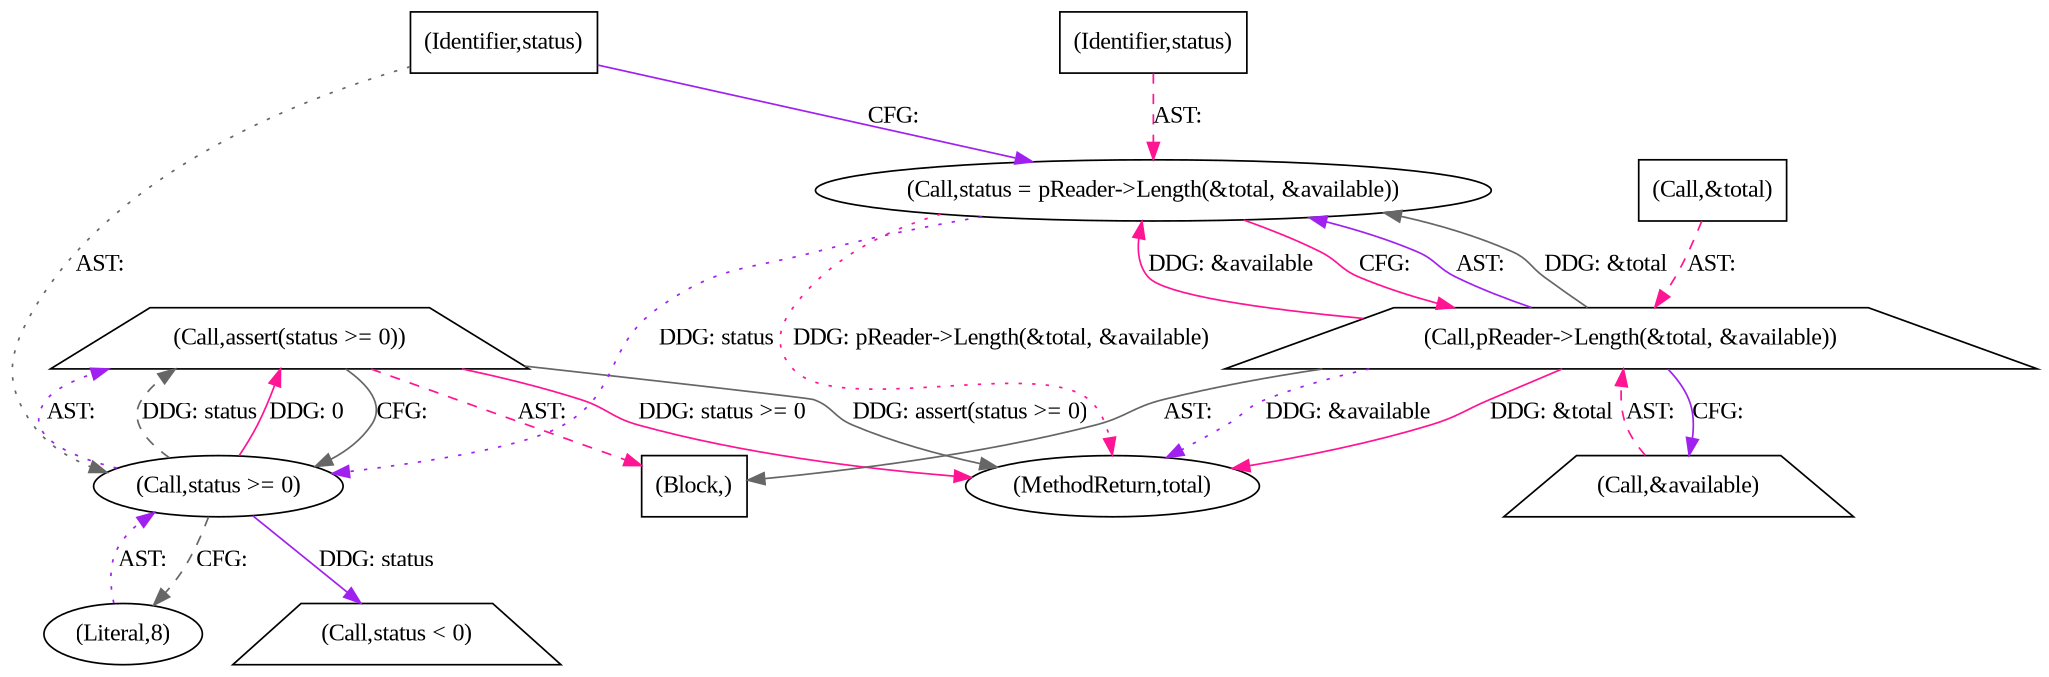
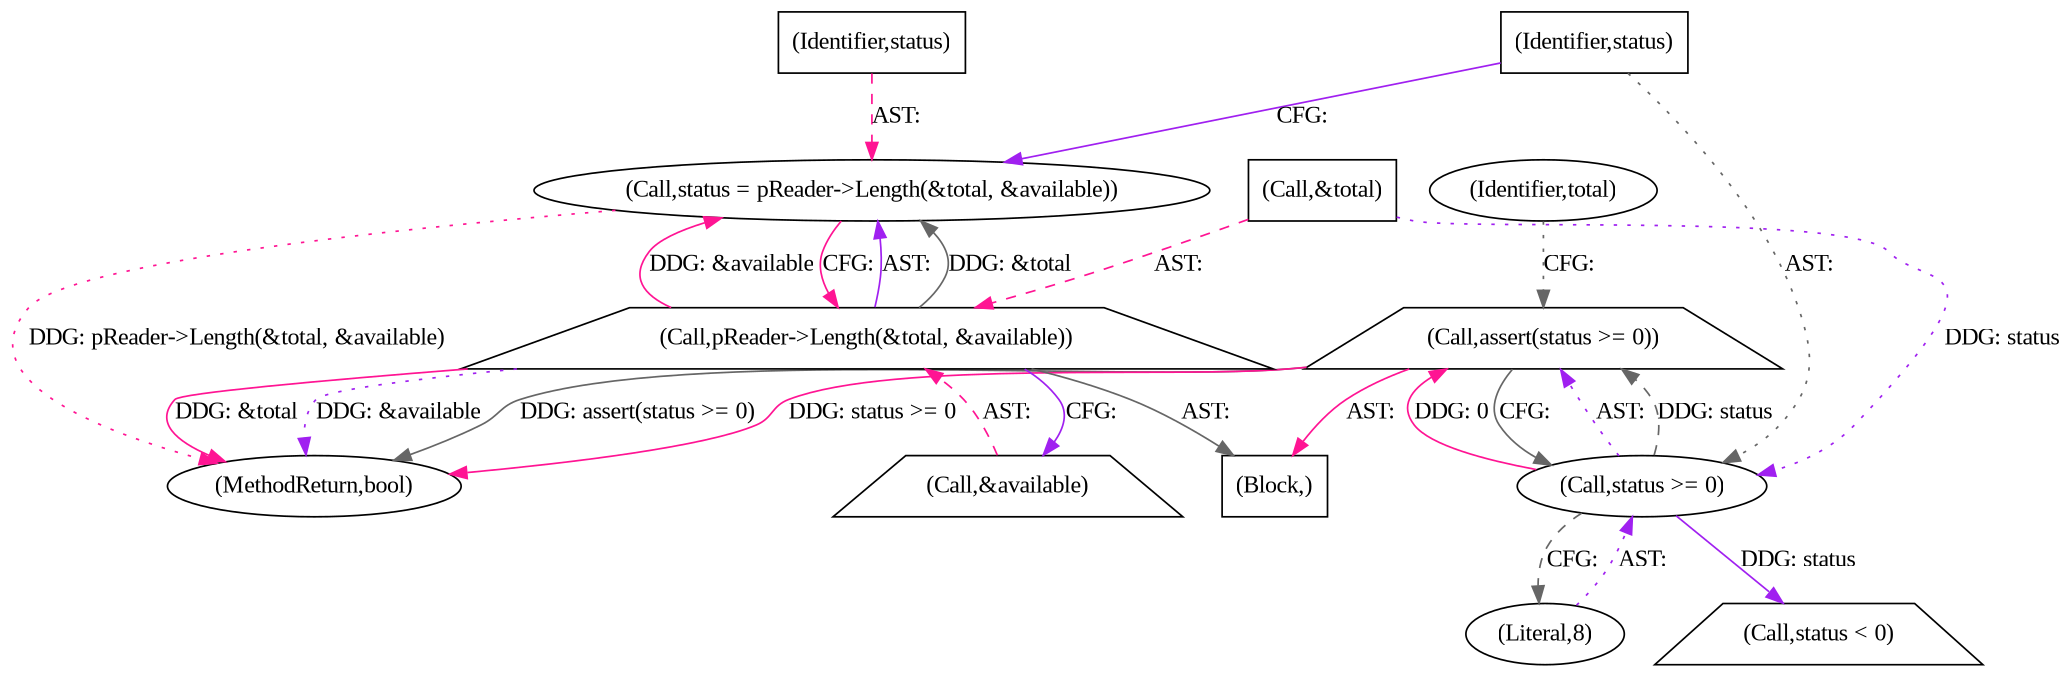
node "(Identifier,total)": added
edge "(Call,status = pReader->Length(&total, &available))" -> "(Call,status >= 0)": now "(Call,&total)" -> "(Call,status >= 0)"
edge "(Call,assert(status >= 0))" -> "(Block,)": style dashed -> solid
node "(MethodReturn,total)": label "(MethodReturn,total)" -> "(MethodReturn,bool)"
